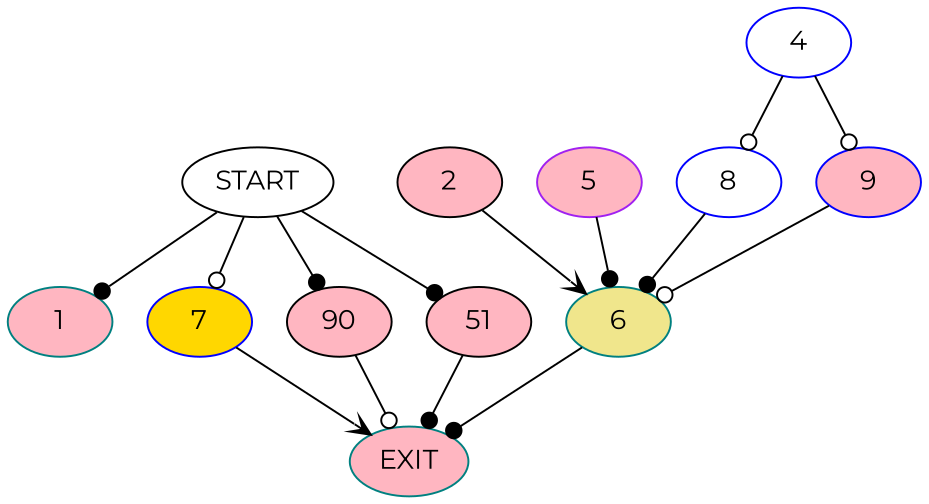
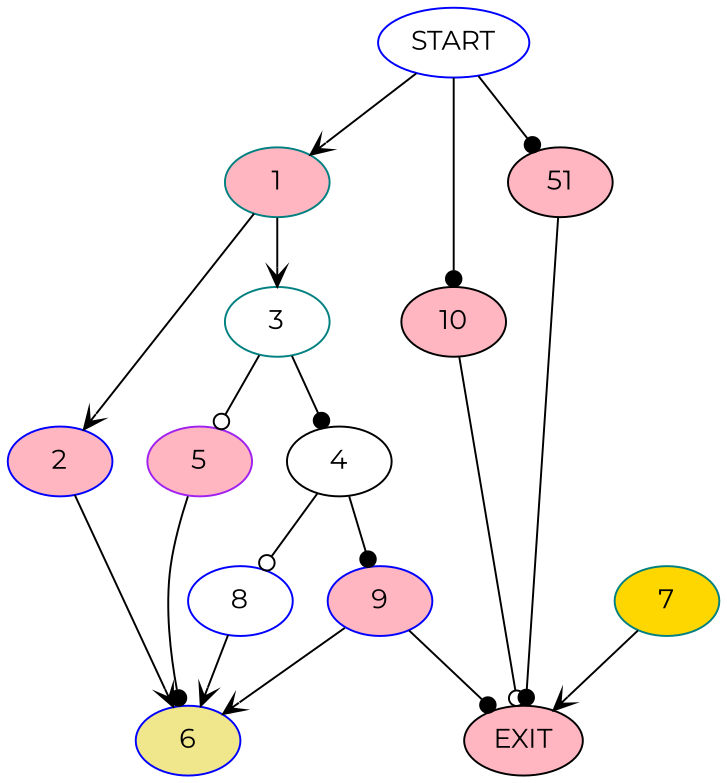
node "4": color blue -> black
edge "4" -> "9": arrowhead odot -> dot
node "START": color black -> blue
node "2": color black -> blue
edge "START" -> "7": removed
edge "8" -> "6": arrowhead dot -> vee
edge "9" -> "6": arrowhead odot -> vee
edge "START" -> "1": arrowhead dot -> vee
edge "1" -> "2": added
node "7": color blue -> teal
node "3": added
node "90": label "90" -> "10"
node "6": color teal -> blue
edge "6" -> "EXIT": now "9" -> "EXIT"
node "EXIT": color teal -> black
